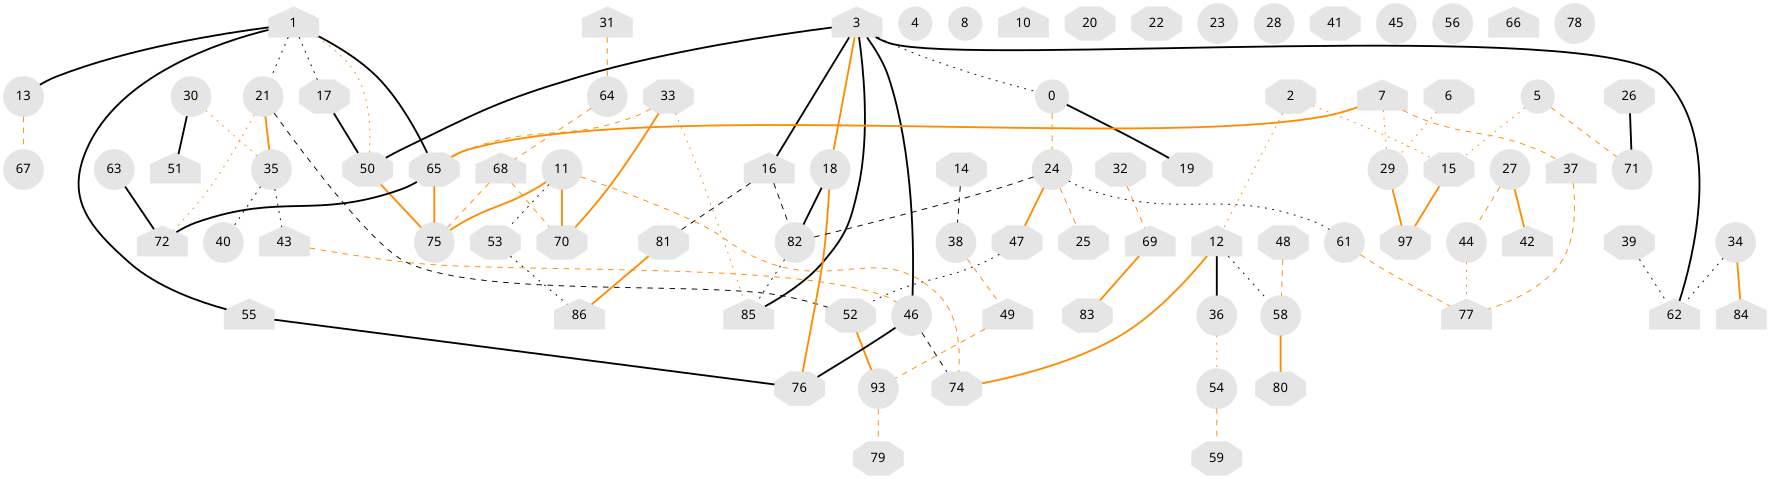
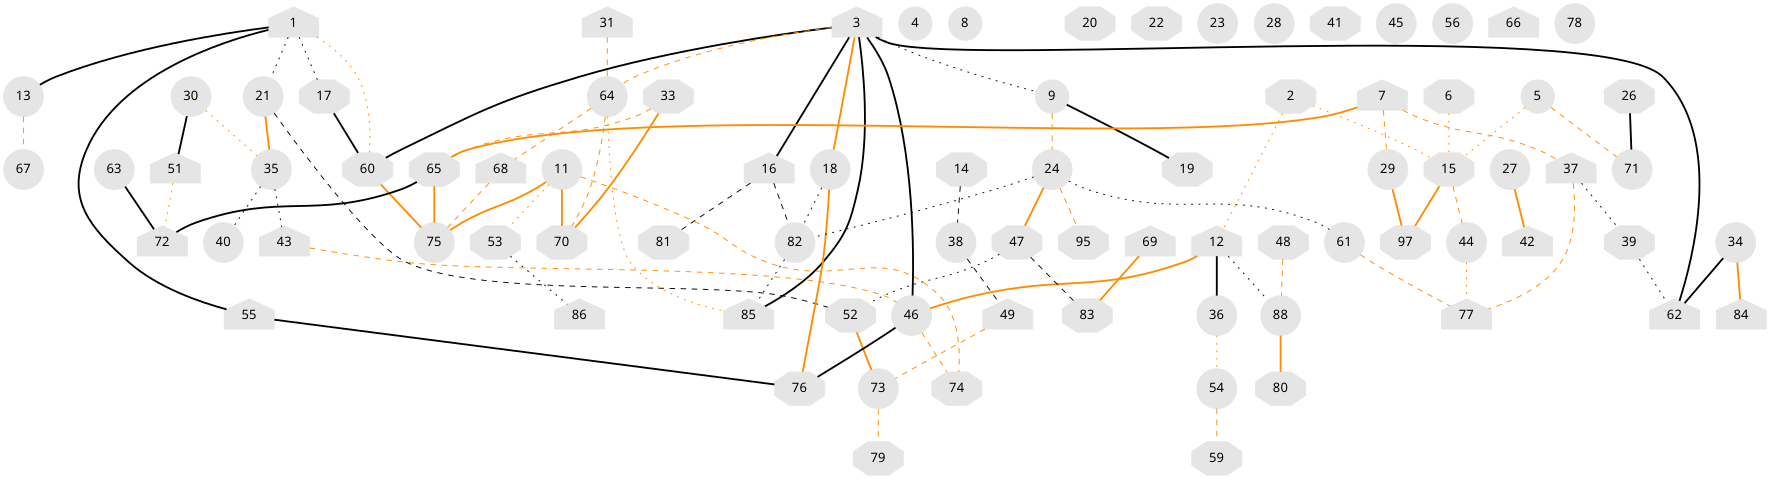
node "10": removed
edge "3" -- "64": added
edge "1" -- "65": removed
node "0": label "0" -> "9"
edge "7" -- "29": style dotted -> dashed
edge "6" -- "29": now "6" -- "15"
node "50": label "50" -> "60"
node "32": removed
edge "21" -- "72": now "51" -- "72"
edge "33" -- "85": now "64" -- "85"
edge "37" -- "39": added
edge "18" -- "82": style bold -> dotted
edge "27" -- "44": now "15" -- "44"
edge "11" -- "53": color black -> darkorange
edge "68" -- "70": now "64" -- "70"
edge "24" -- "82": style dashed -> dotted
node "25": label "25" -> "95"
edge "47" -- "83": added
edge "81" -- "86": removed
edge "38" -- "49": color darkorange -> black
edge "34" -- "62": style dotted -> bold
node "58": label "58" -> "88"
edge "12" -- "74": now "12" -- "46"
edge "46" -- "74": color black -> darkorange
node "93": label "93" -> "73"
